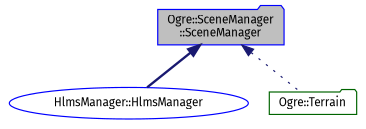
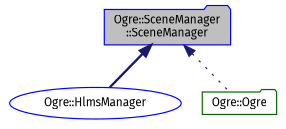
node "HlmsManager::HlmsManager": label "HlmsManager::HlmsManager" -> "Ogre::HlmsManager"
node "Ogre::Terrain": label "Ogre::Terrain" -> "Ogre::Ogre"
